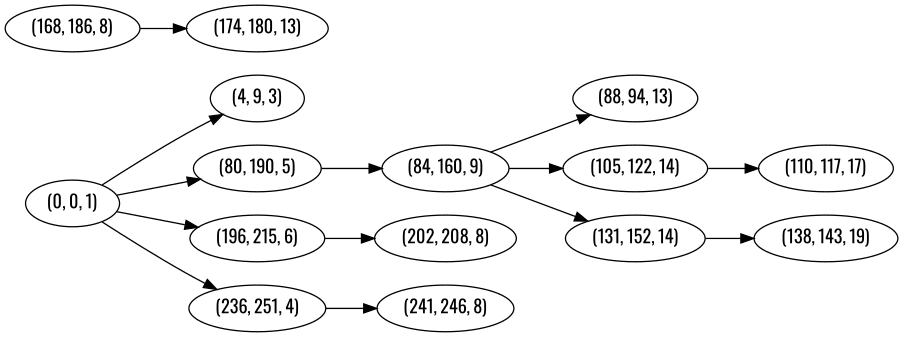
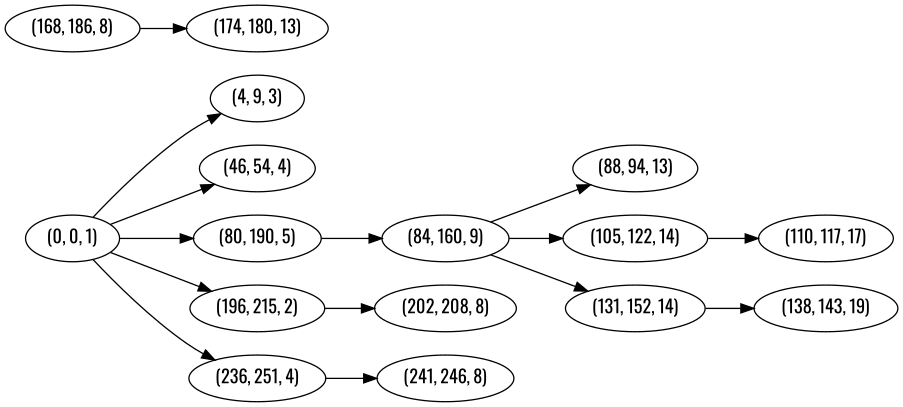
node "(46, 54, 4)": added
node "(196, 215, 6)": label "(196, 215, 6)" -> "(196, 215, 2)"
